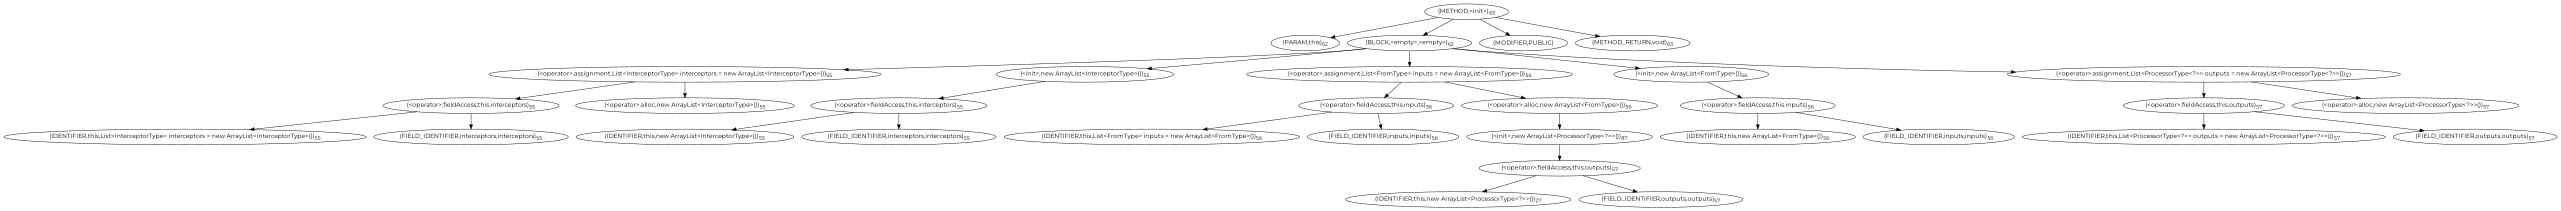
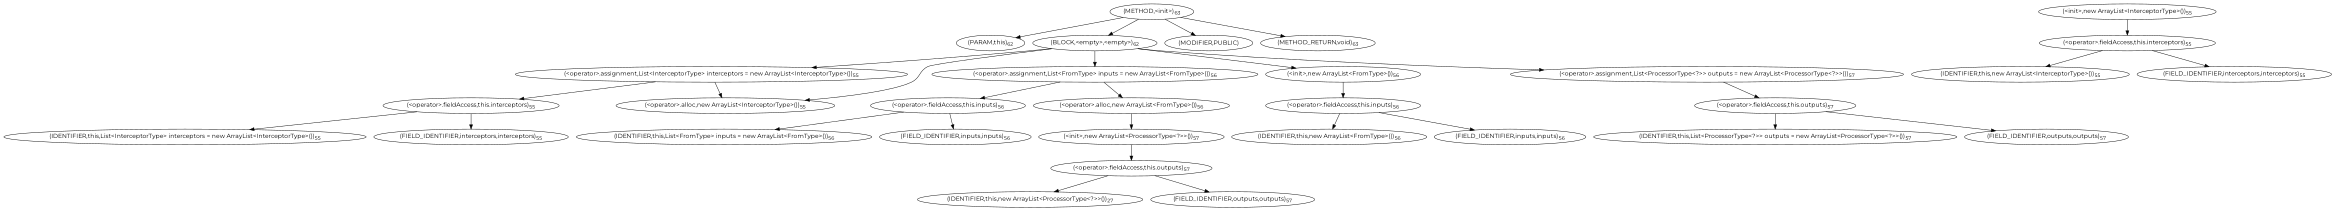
edge "(BLOCK,<empty>,<empty>)" -> "(<init>,new ArrayList<InterceptorType>())": now "(BLOCK,<empty>,<empty>)" -> "(<operator>.alloc,new ArrayList<InterceptorType>())"
node "(<operator>.alloc,new ArrayList<ProcessorType<?>>())": removed
node "(<init>,new ArrayList<ProcessorType<?>>())": text "87" -> "57"
